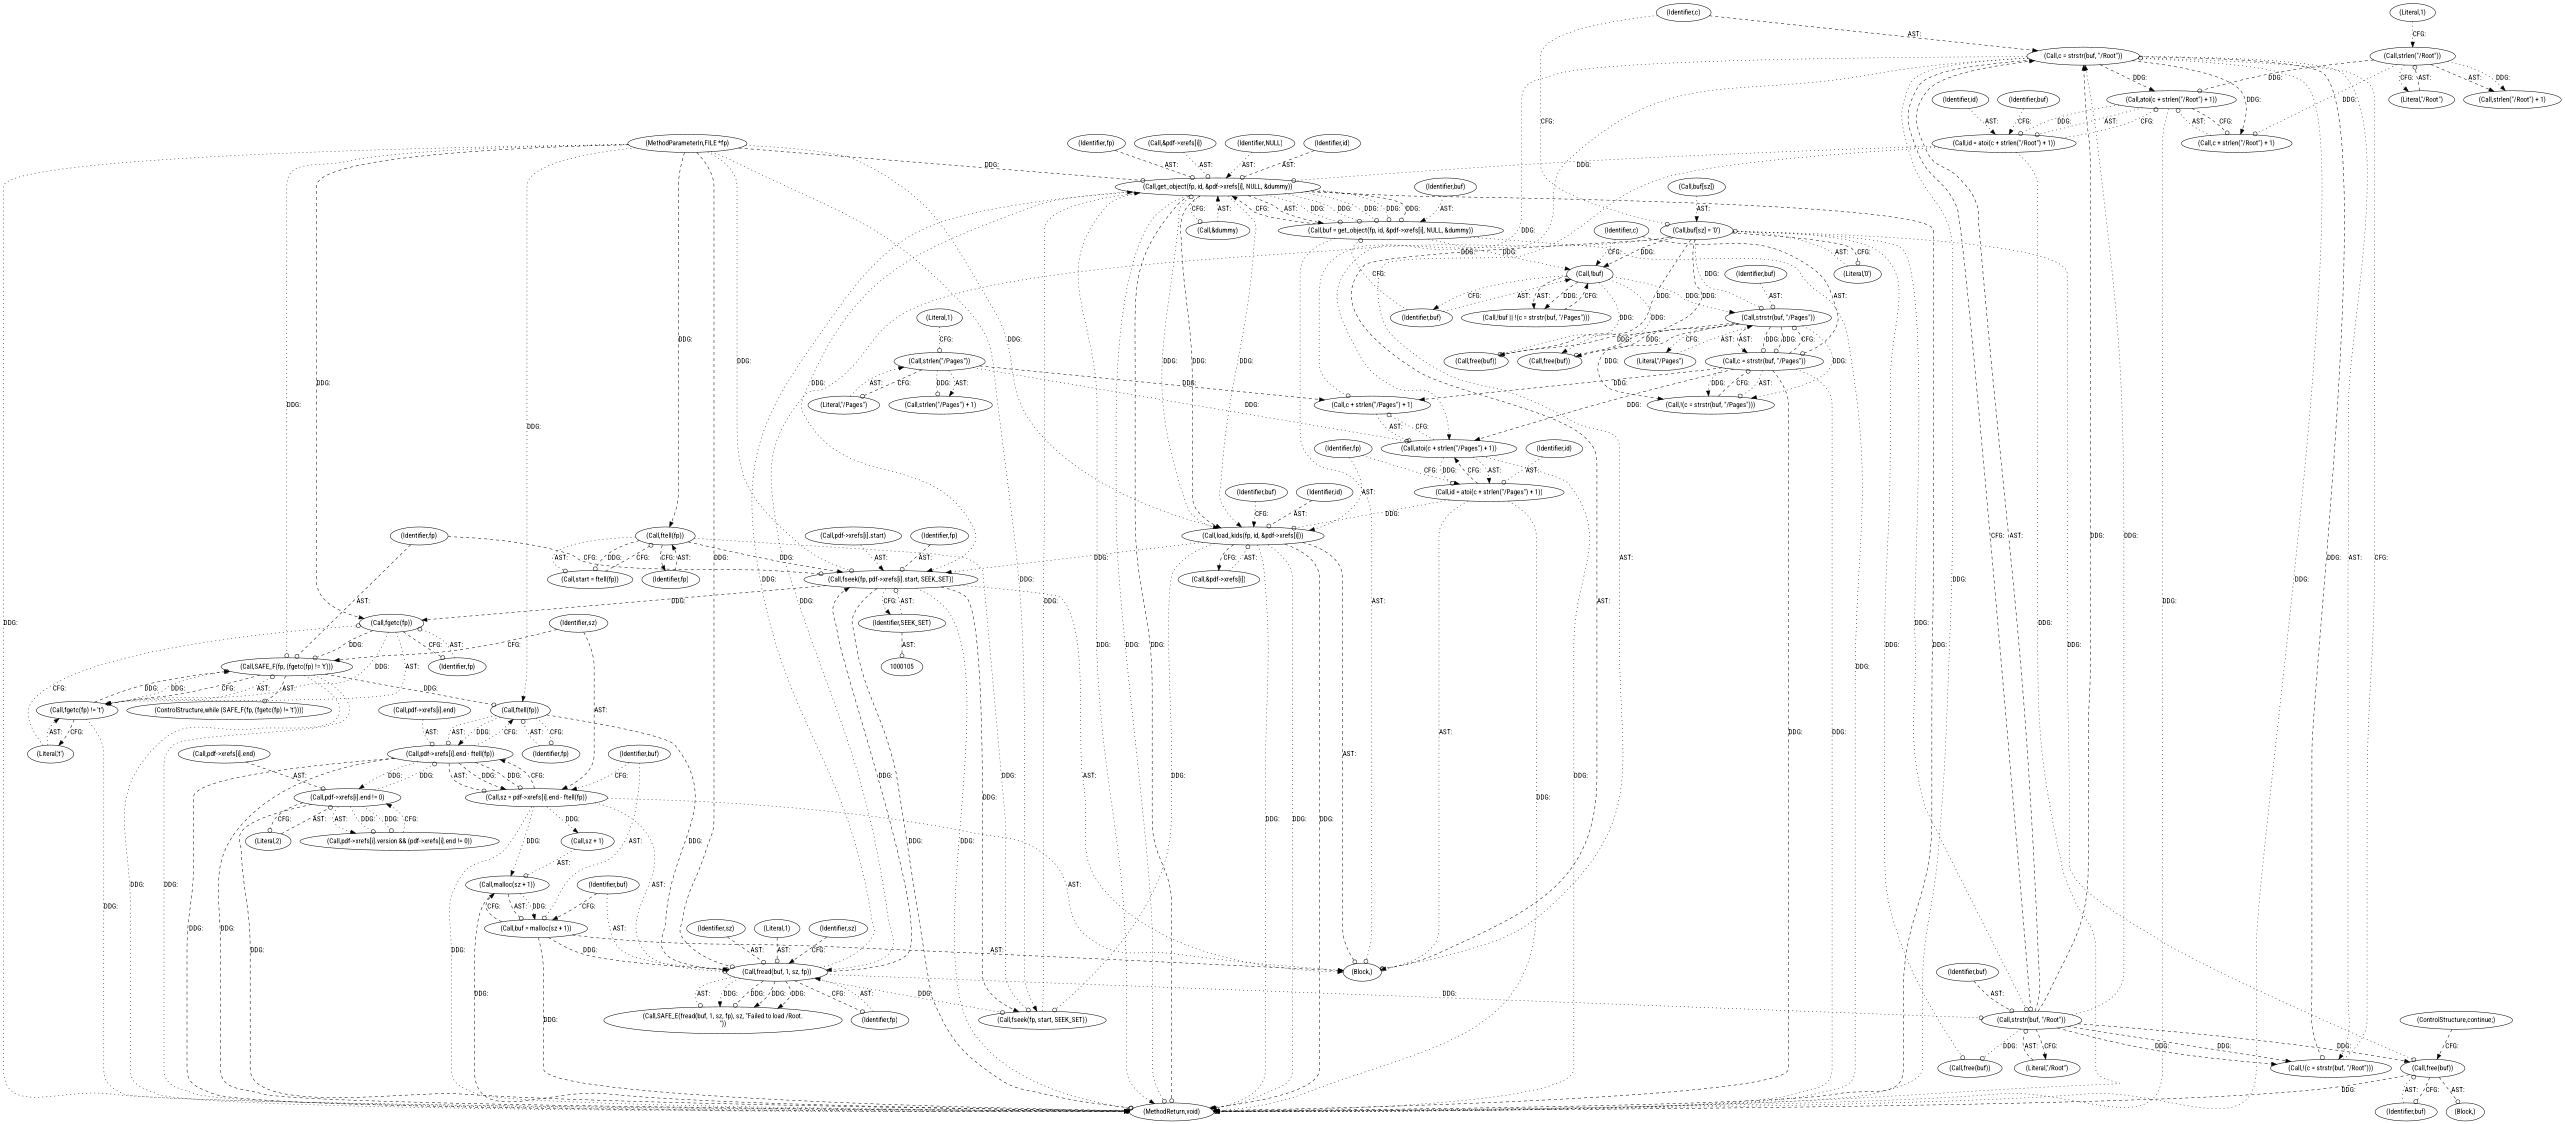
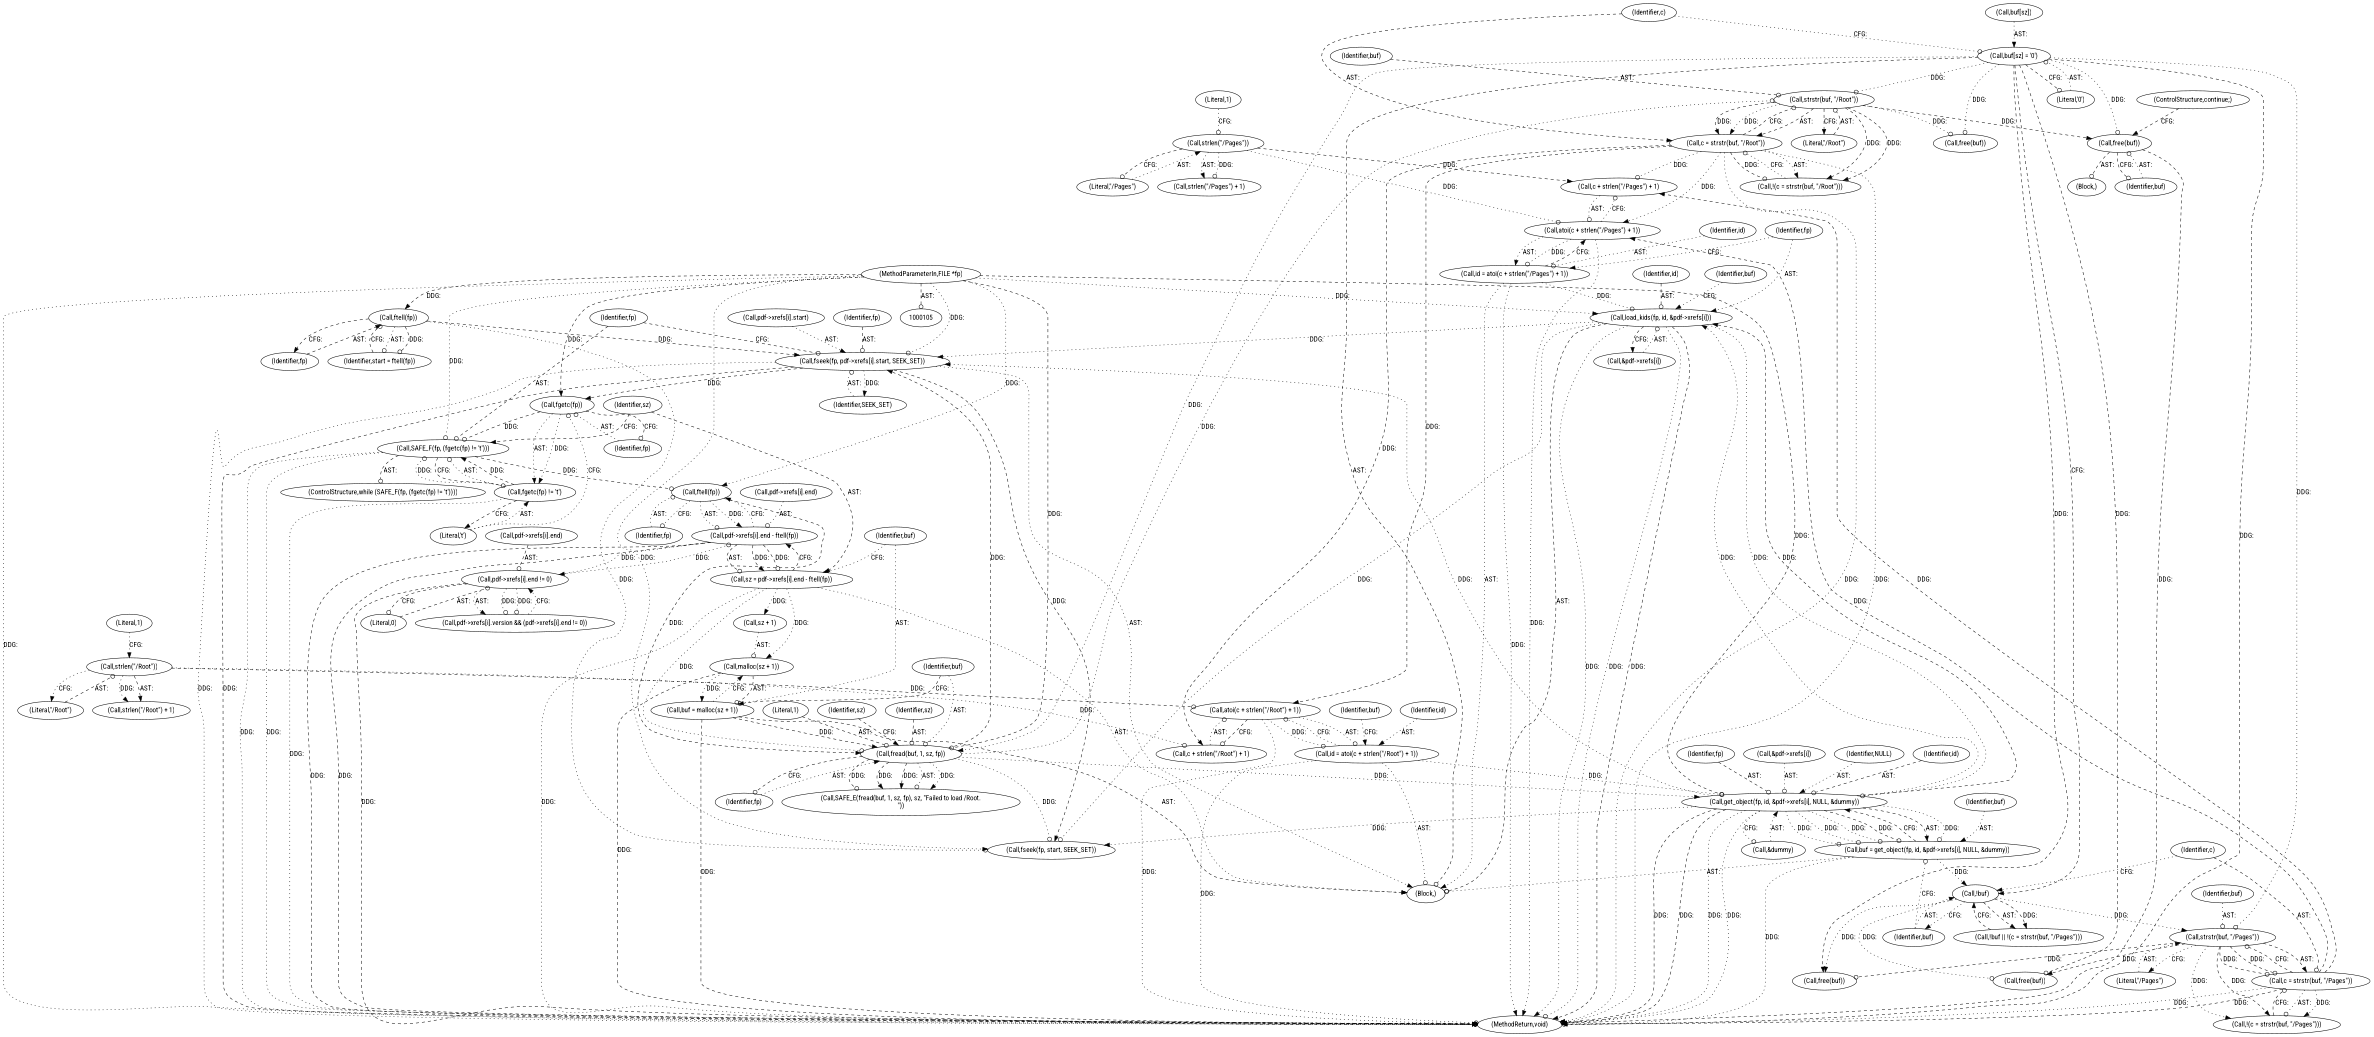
edge "(Call,buf[sz] = '0')" -> "(Call,!buf)": label "DDG: " -> "CFG: "
edge "(Call,fseek(fp, start, SEEK_SET))" -> "(Call,get_object(fp, id, &pdf->xrefs[i], NULL, &dummy))": reversed
node "(Call,start = ftell(fp))": label "(Call,start = ftell(fp))" -> "(Identifier,start = ftell(fp))"
edge "(Call,fseek(fp, pdf->xrefs[i].start, SEEK_SET))" -> "(Identifier,SEEK_SET)": label "CFG: " -> "DDG: "
edge "(Identifier,SEEK_SET)" -> "1000105": now "(MethodParameterIn,FILE *fp)" -> "1000105"
edge "(Call,buf[sz] = '0')" -> "(MethodReturn,void)": added, label "DDG:"
node "(Literal,2)": label "(Literal,2)" -> "(Literal,0)"
edge "(Call,sz = pdf->xrefs[i].end - ftell(fp))" -> "(Call,fread(buf, 1, sz, fp))": label "AST: " -> "DDG: "
edge "(Call,buf = malloc(sz + 1))" -> "(Call,malloc(sz + 1))": style dashed -> dotted
